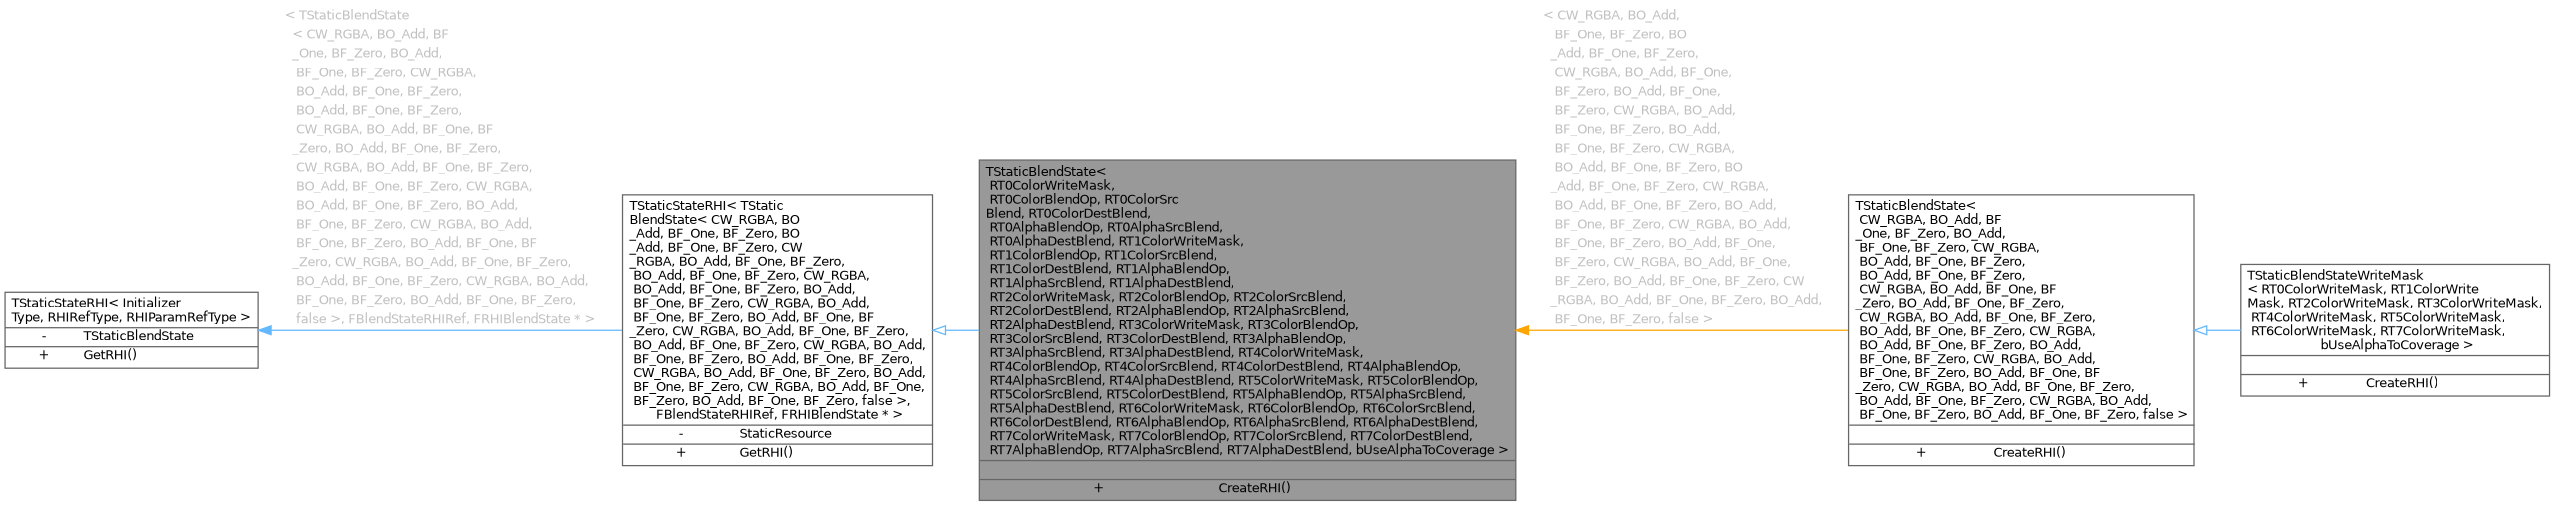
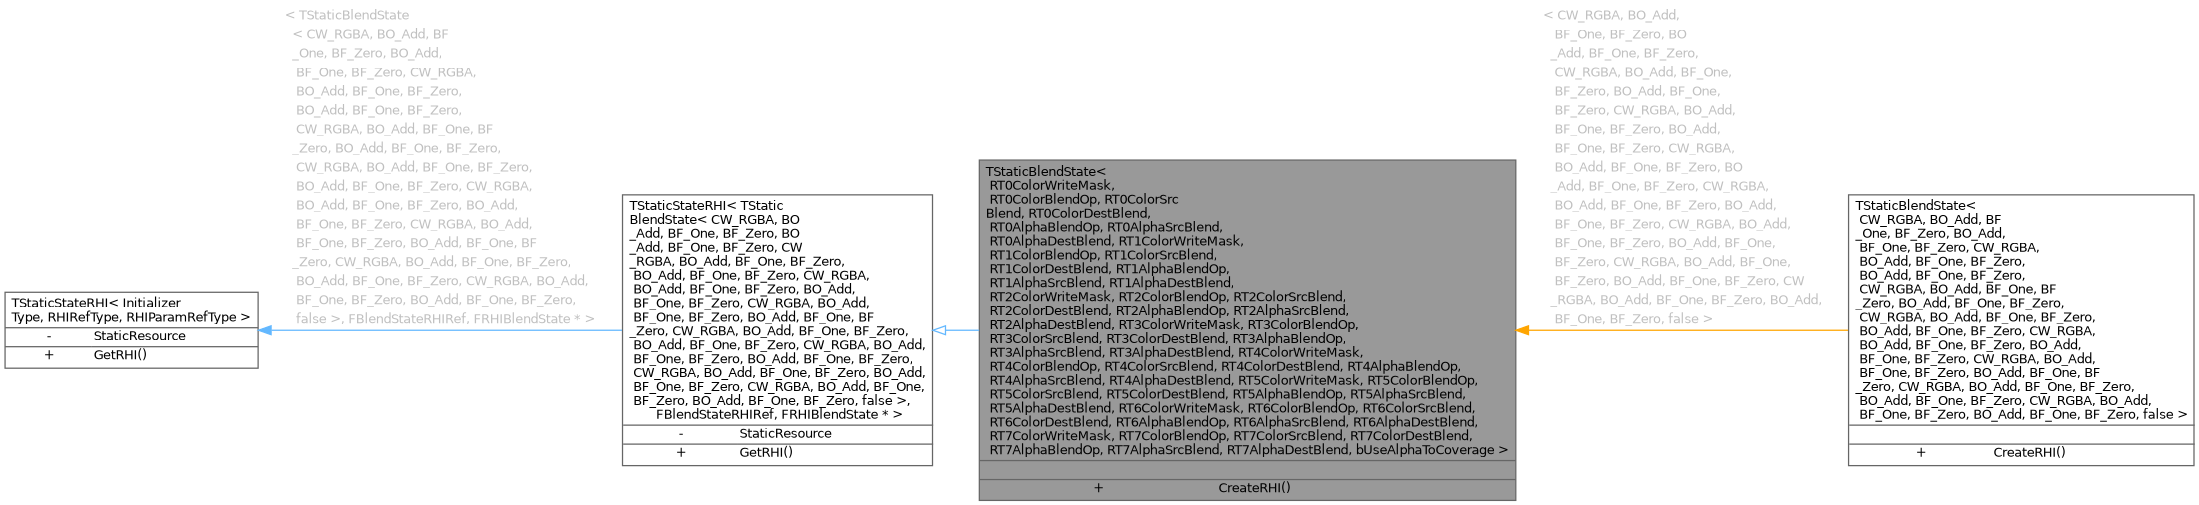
node "TStaticBlendStateWriteMask": removed
node "TStaticStateRHI< Initializer": text "TStaticBlendState" -> "StaticResource"
